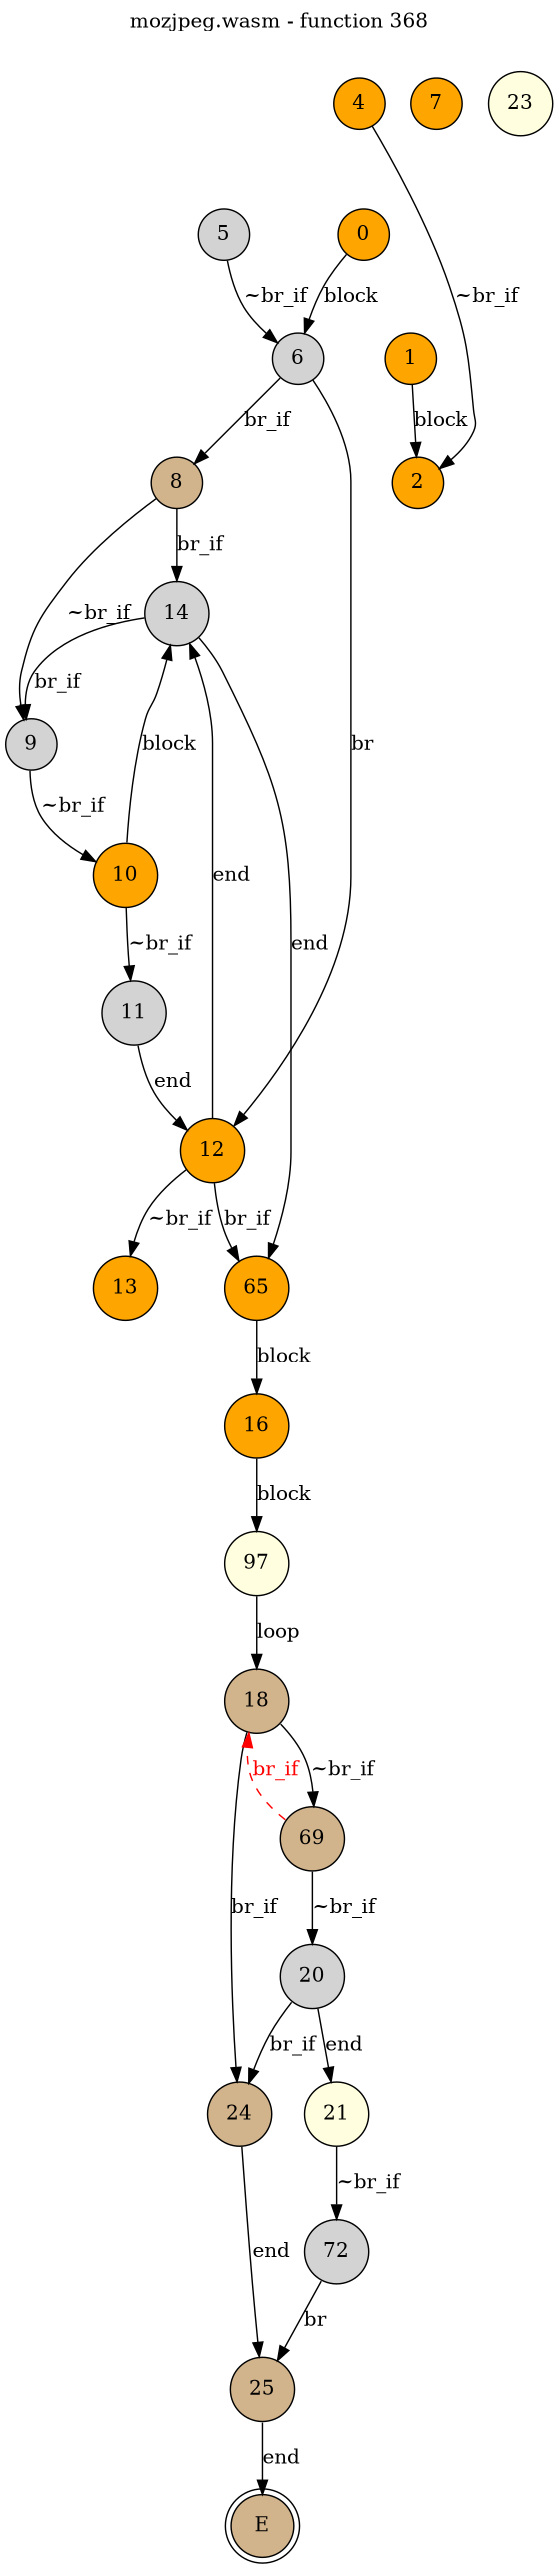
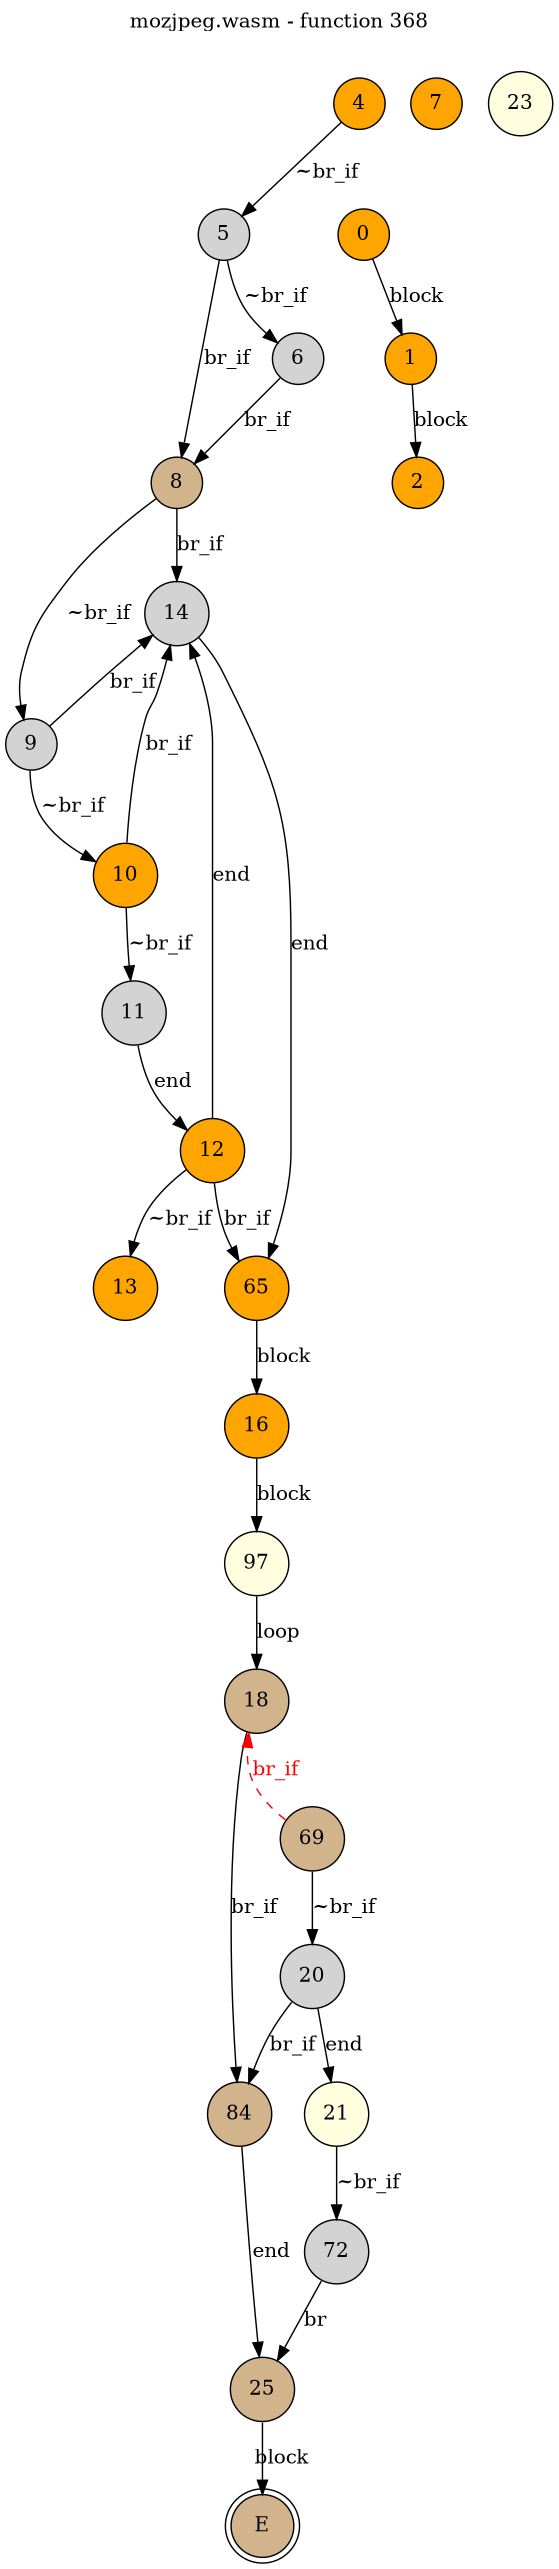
edge "0" -> "6": now "0" -> "1"
edge "4" -> "2": now "4" -> "5"
edge "5" -> "8": added, label "br_if"
edge "14" -> "9": reversed
edge "10" -> "14": label "block" -> "br_if"
edge "6" -> "12": removed, label "br"
edge "18" -> "69": removed, label "~br_if"
node "24": label "24" -> "84"
edge "25" -> "E": label "end" -> "block"
